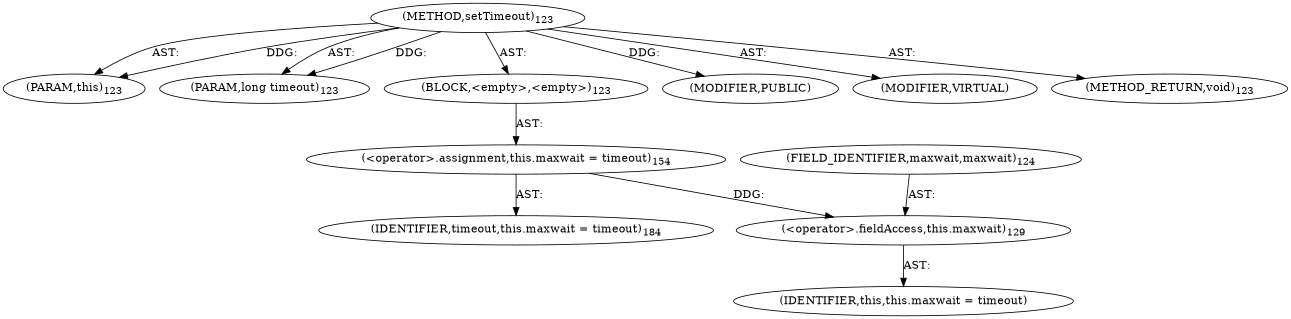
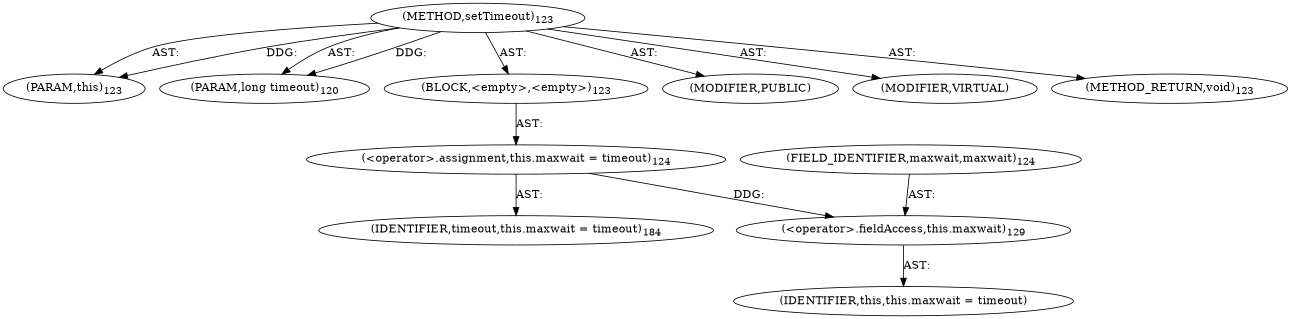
edge "(METHOD,setTimeout)" -> "(MODIFIER,PUBLIC)": label "DDG: " -> "AST: "
node "(PARAM,long timeout)": text "123" -> "120"
node "(<operator>.assignment,this.maxwait = timeout)": text "154" -> "124"
